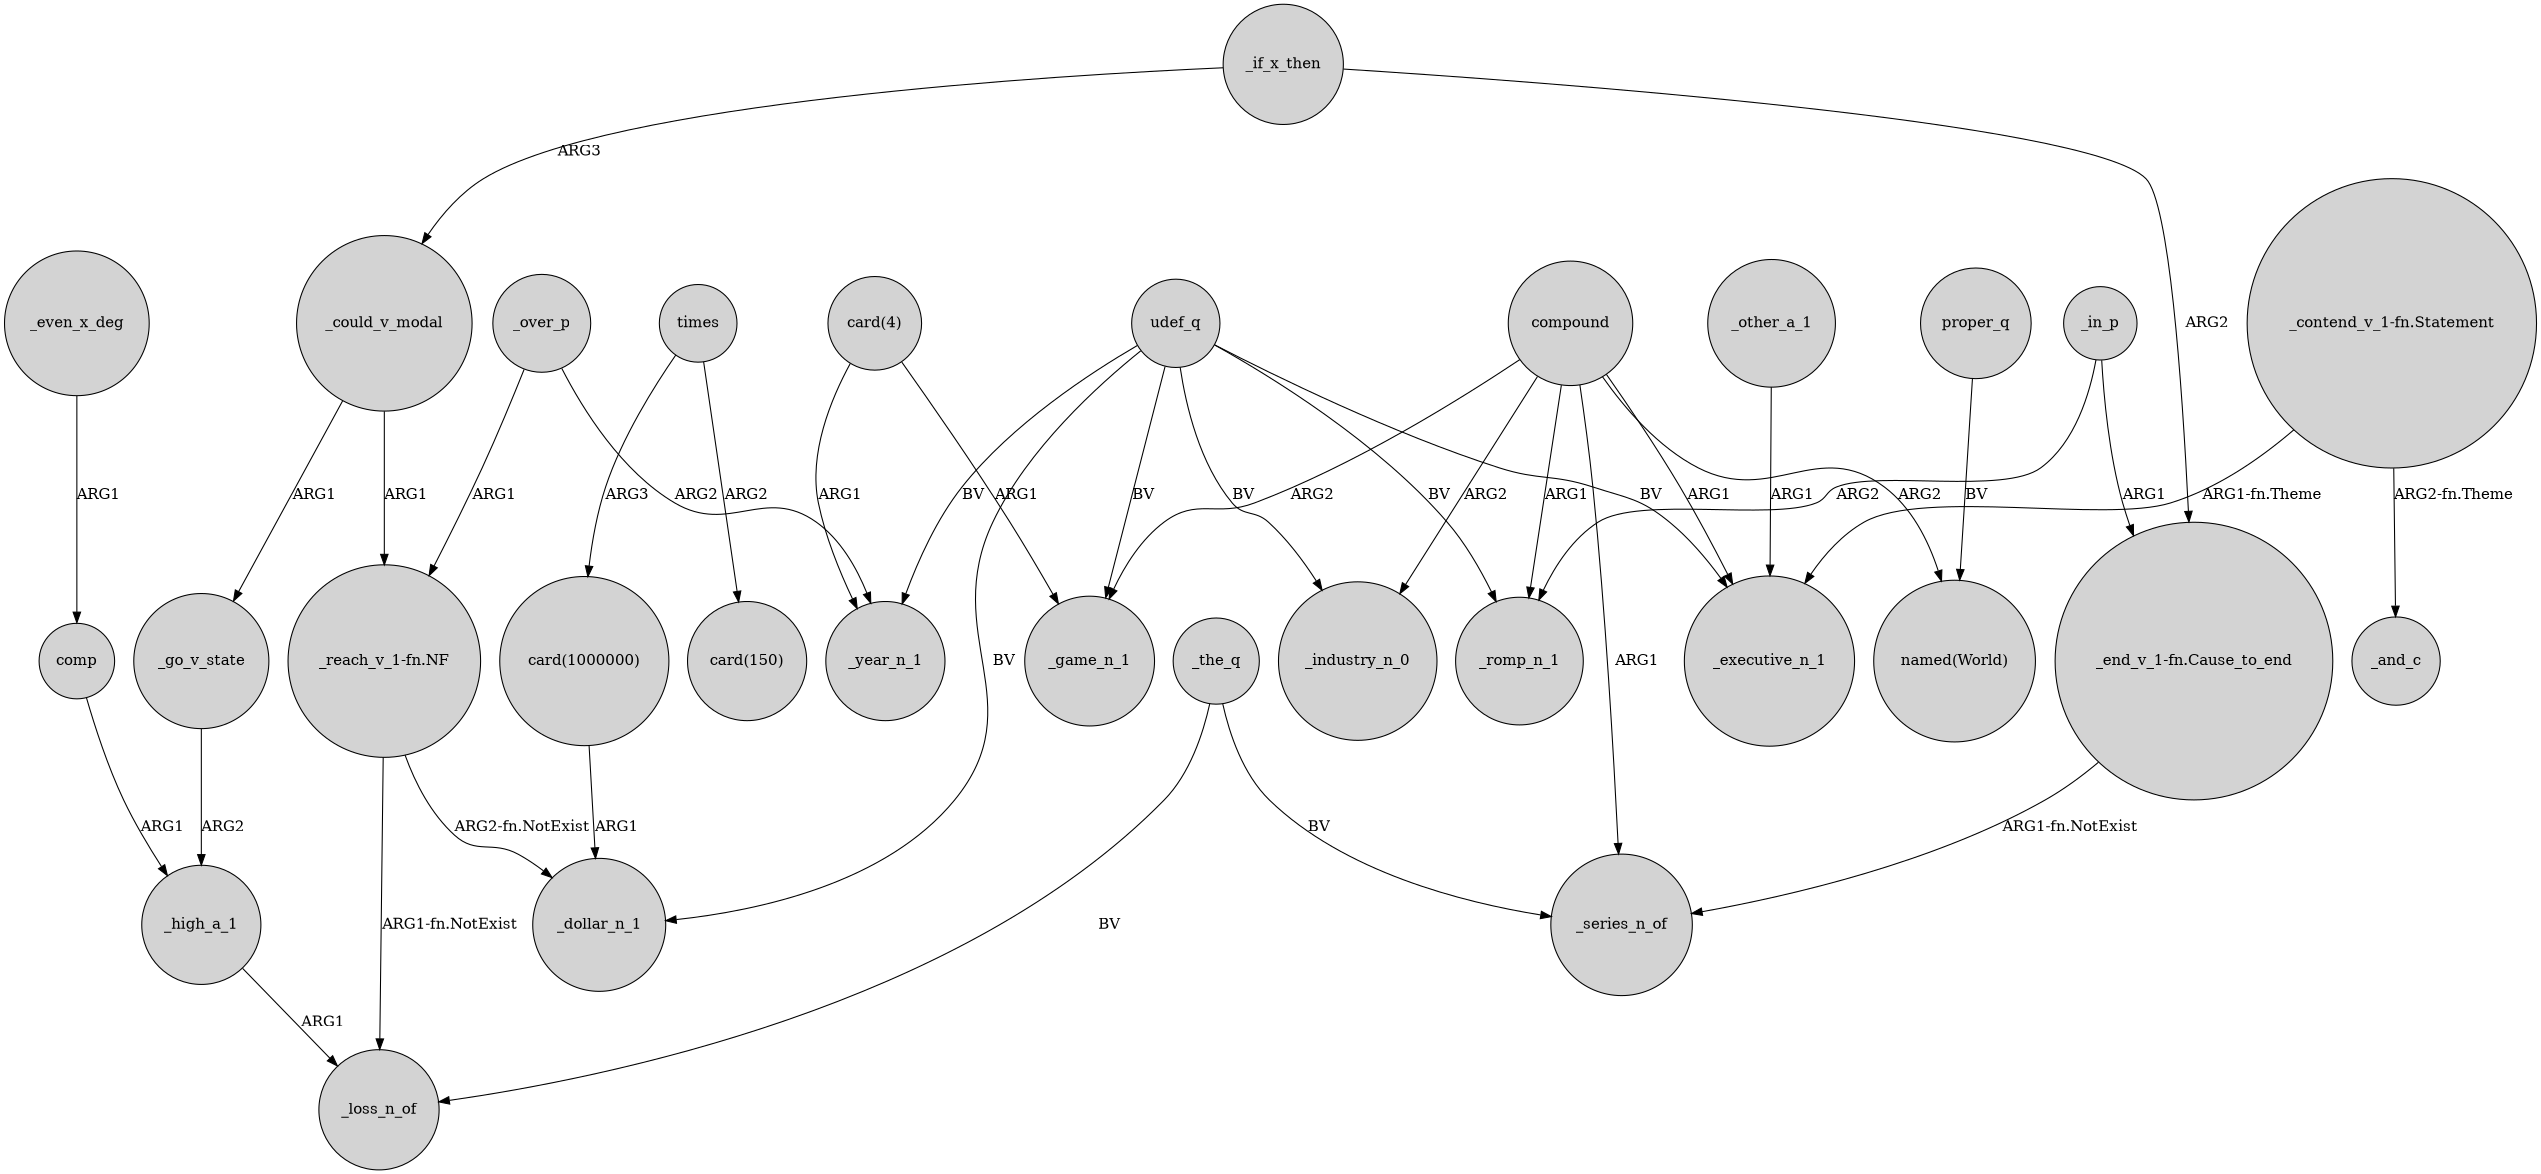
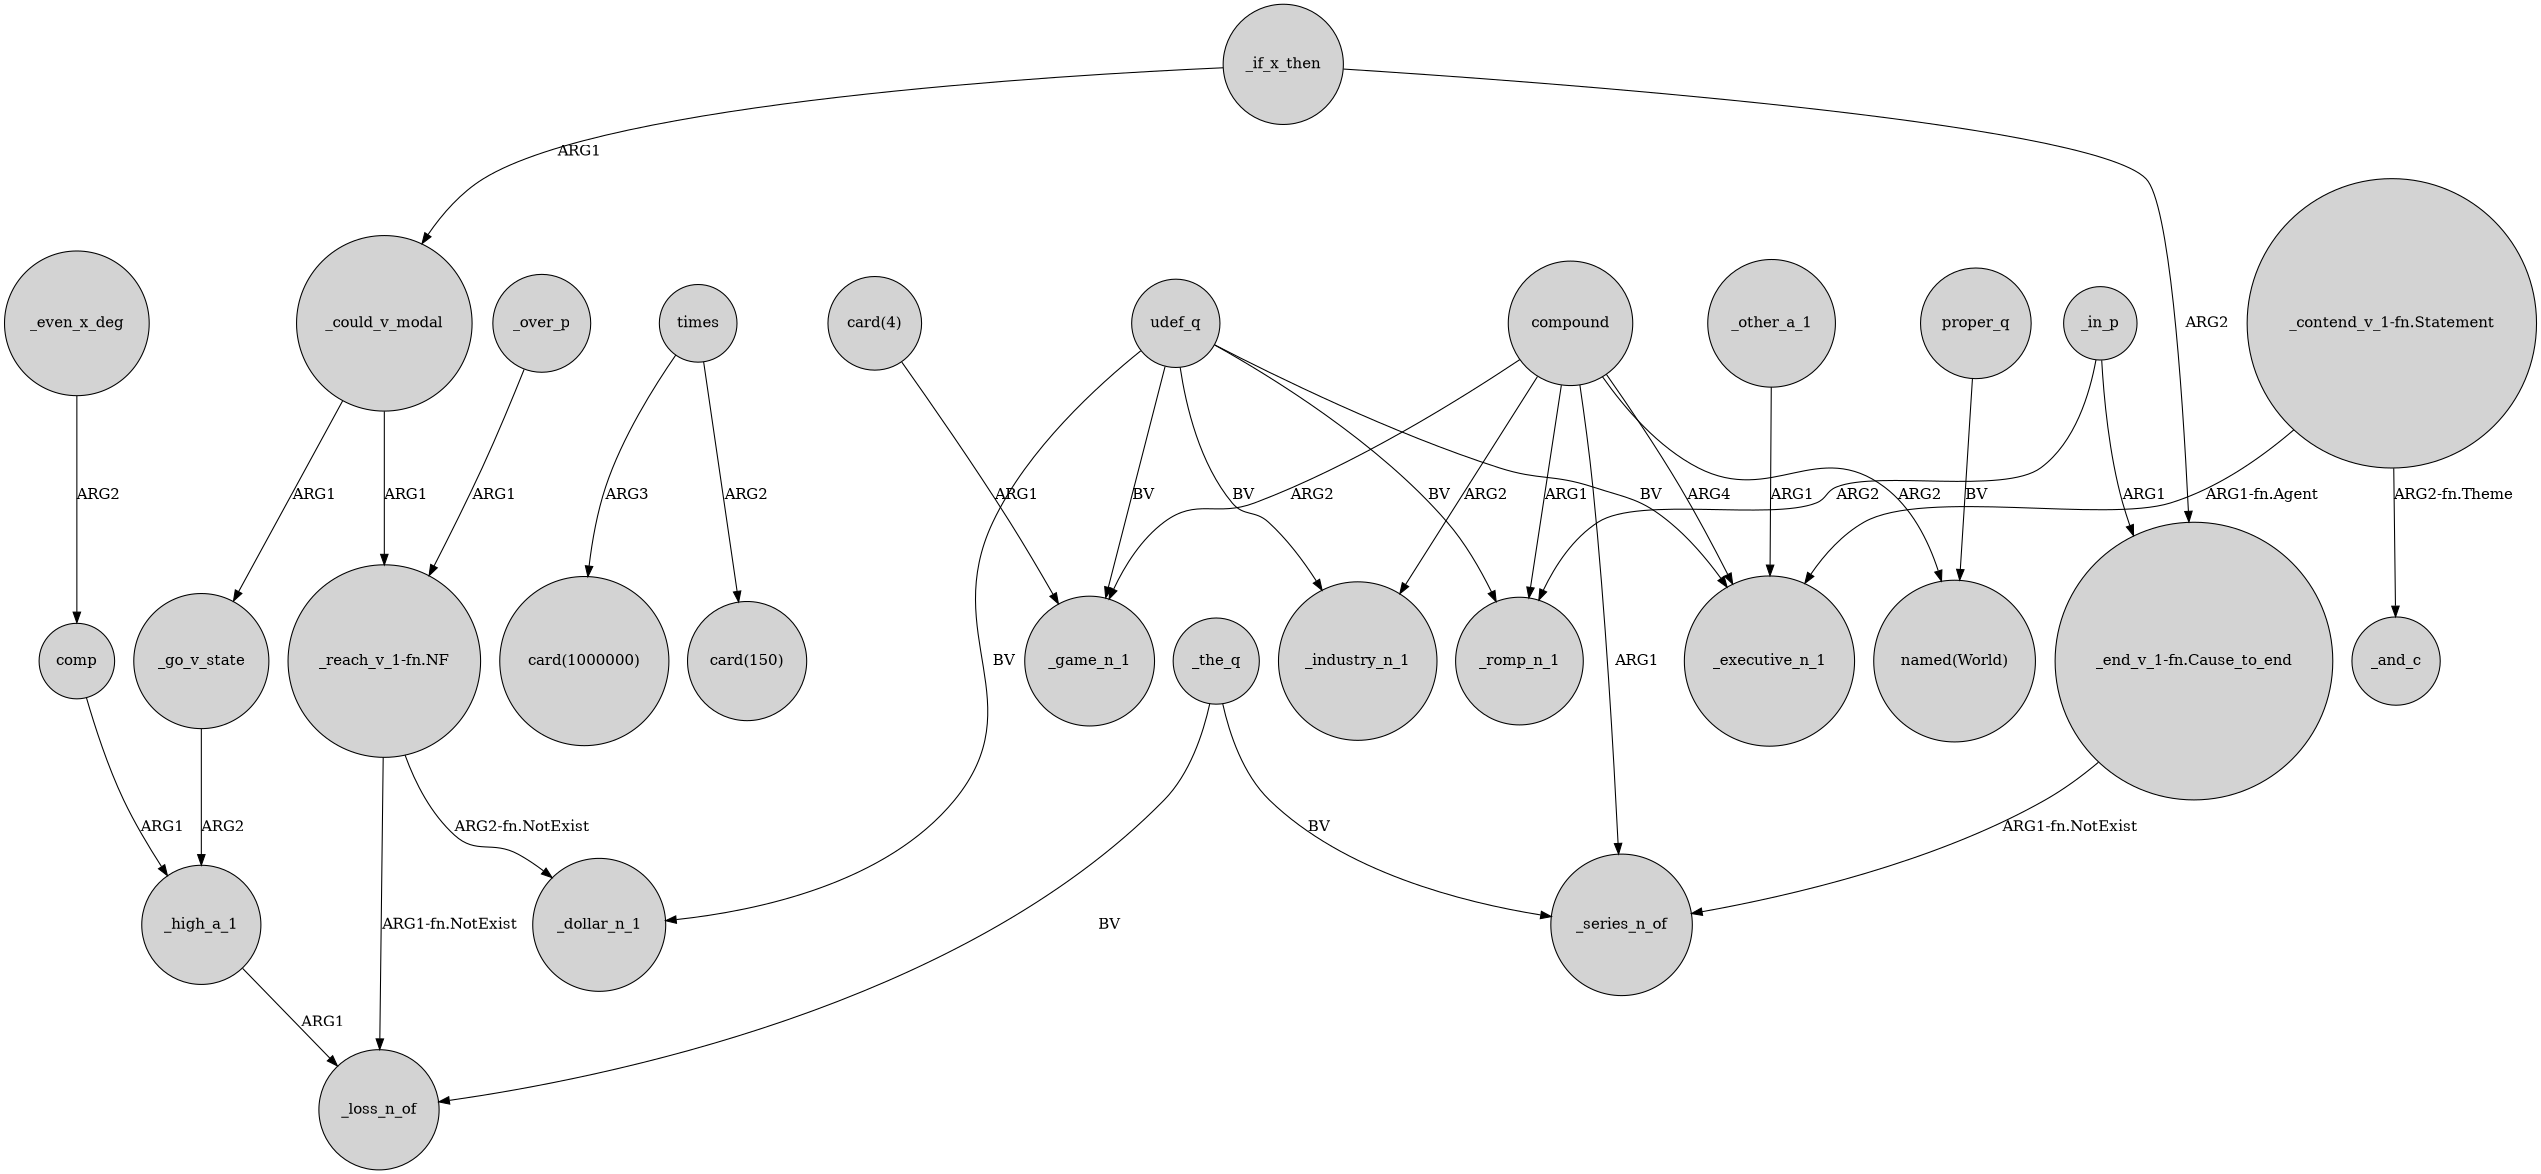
edge "_if_x_then" -> "_could_v_modal": label "ARG3" -> "ARG1"
edge "_even_x_deg" -> "comp": label "ARG1" -> "ARG2"
edge "compound" -> "_executive_n_1": label "ARG1" -> "ARG4"
edge "_contend_v_1-fn.Statement" -> "_executive_n_1": label "ARG1-fn.Theme" -> "ARG1-fn.Agent"
node "_year_n_1": removed
node "_industry_n_0": label "_industry_n_0" -> "_industry_n_1"
edge "card(1000000)" -> "_dollar_n_1": removed, label "ARG1"
